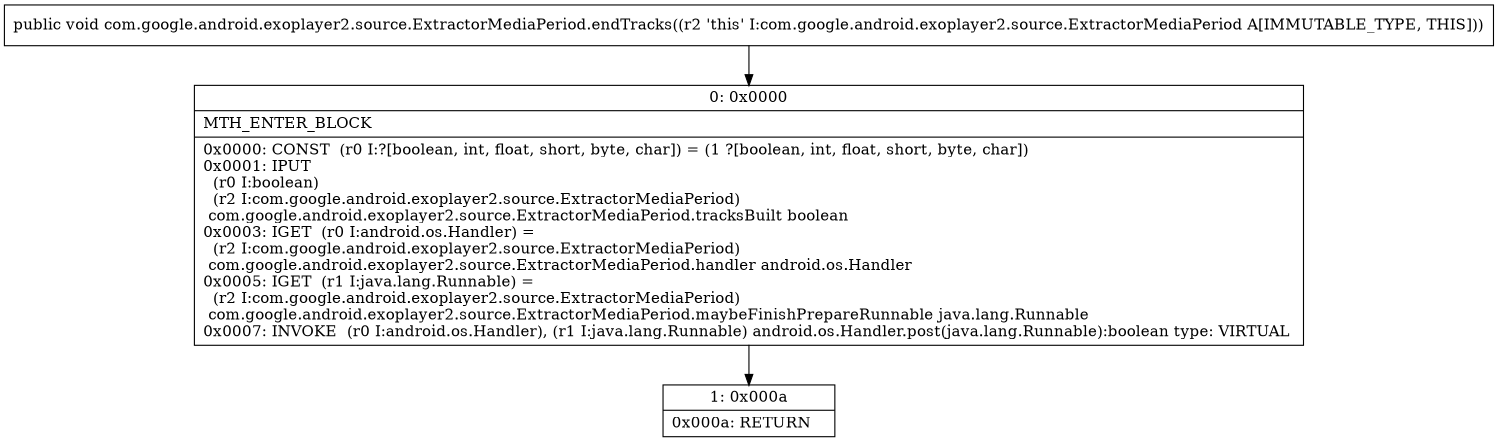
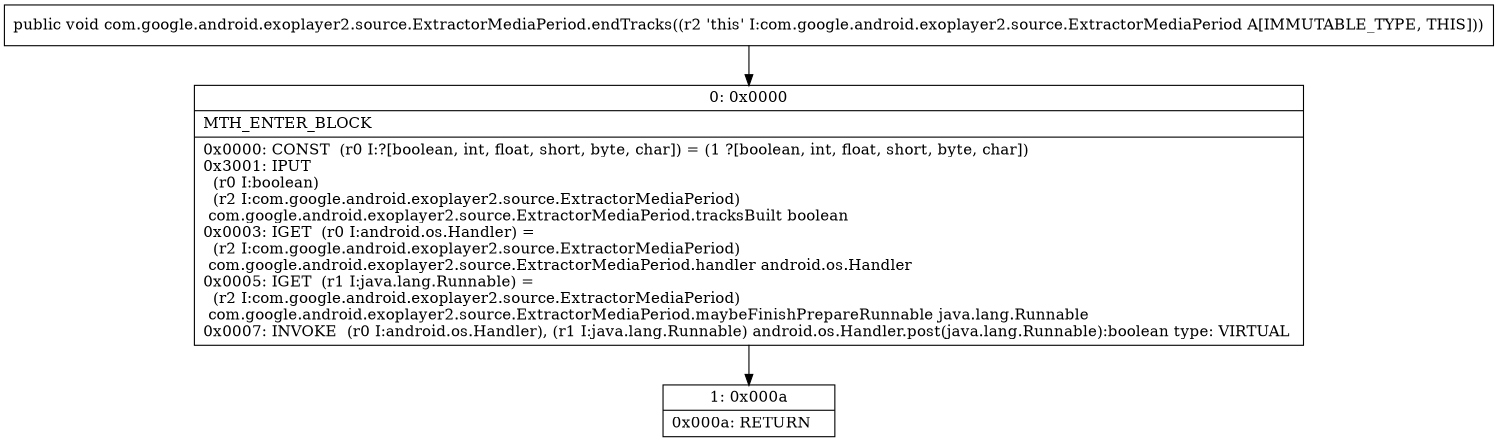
node "0: 0x0000": text "0x0001: IPUT" -> "0x3001: IPUT"
